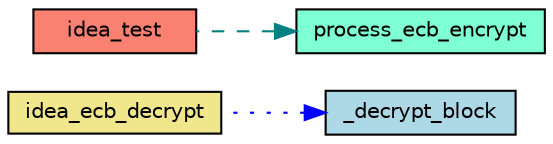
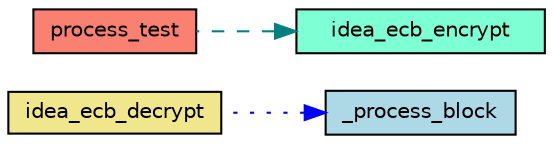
node "idea_test": label "idea_test" -> "process_test"
node "process_ecb_encrypt": label "process_ecb_encrypt" -> "idea_ecb_encrypt"
node "_decrypt_block": label "_decrypt_block" -> "_process_block"
